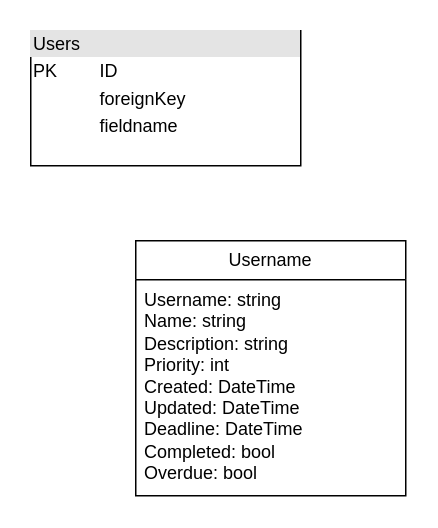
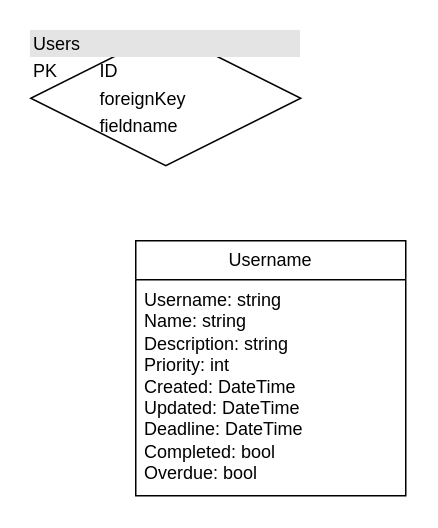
node "Users PK ID foreignKey fieldname": shape rectangle -> diamond
